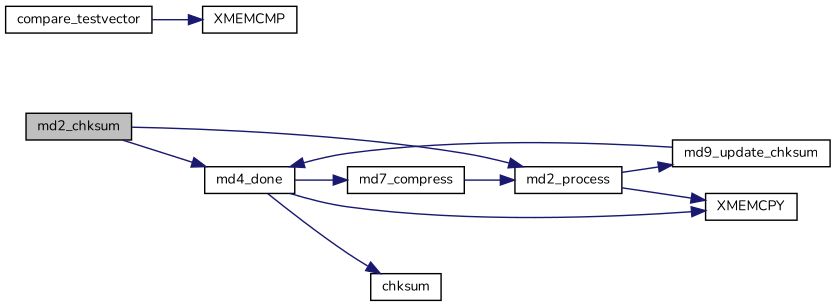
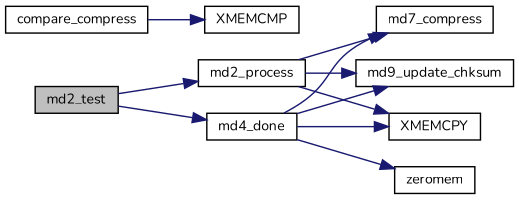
node "compare_testvector": label "compare_testvector" -> "compare_compress"
node "md2_chksum": label "md2_chksum" -> "md2_test"
edge "md9_update_chksum" -> "md4_done": reversed
edge "md7_compress" -> "md2_process": reversed
node "chksum": label "chksum" -> "zeromem"
